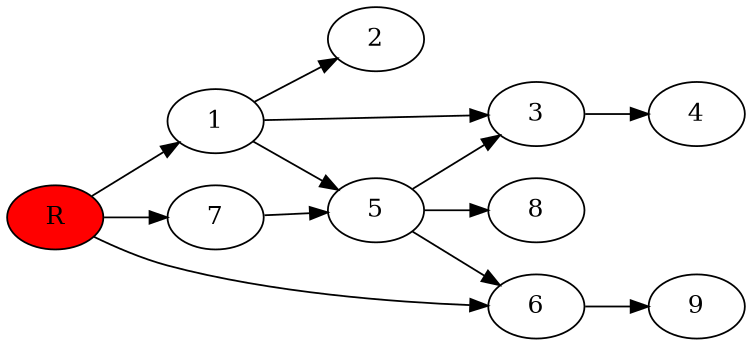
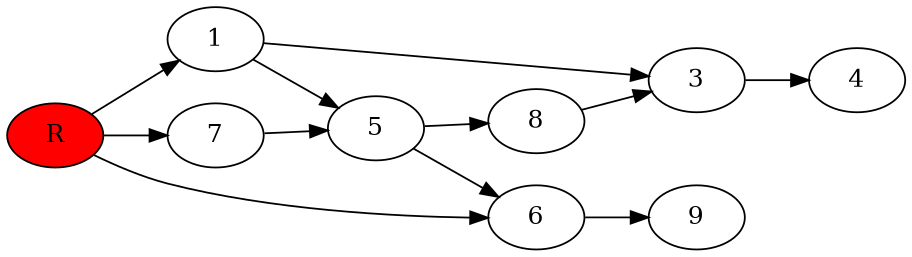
node "2": removed
edge "5" -> "3": now "8" -> "3"
